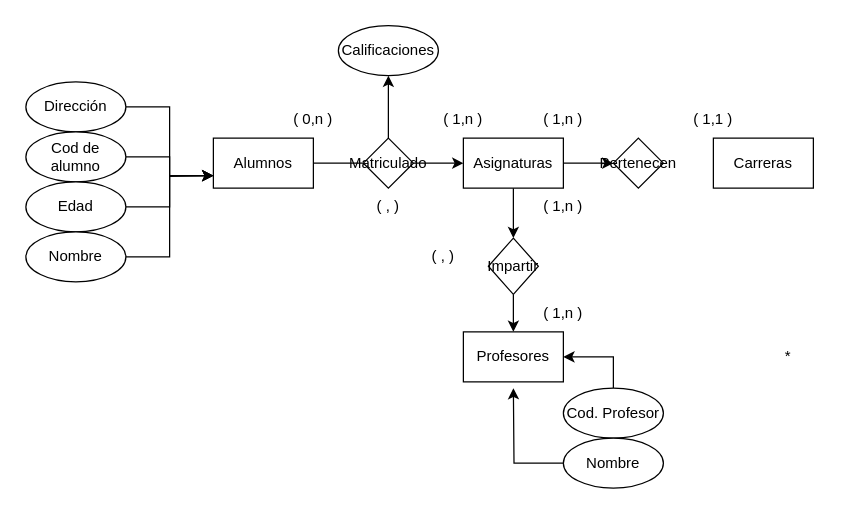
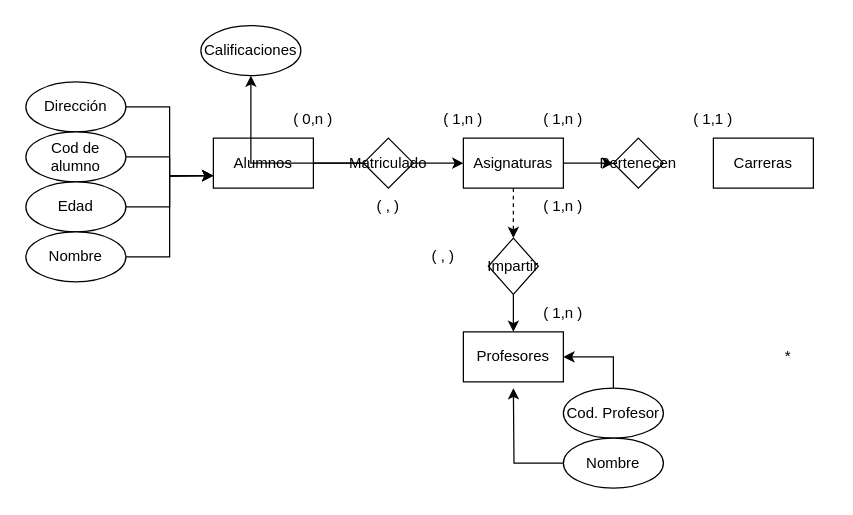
node "Calificaciones": moved (388, 51) -> (251, 51)
edge "Asignaturas" -> "Impartir": style solid -> dashed
